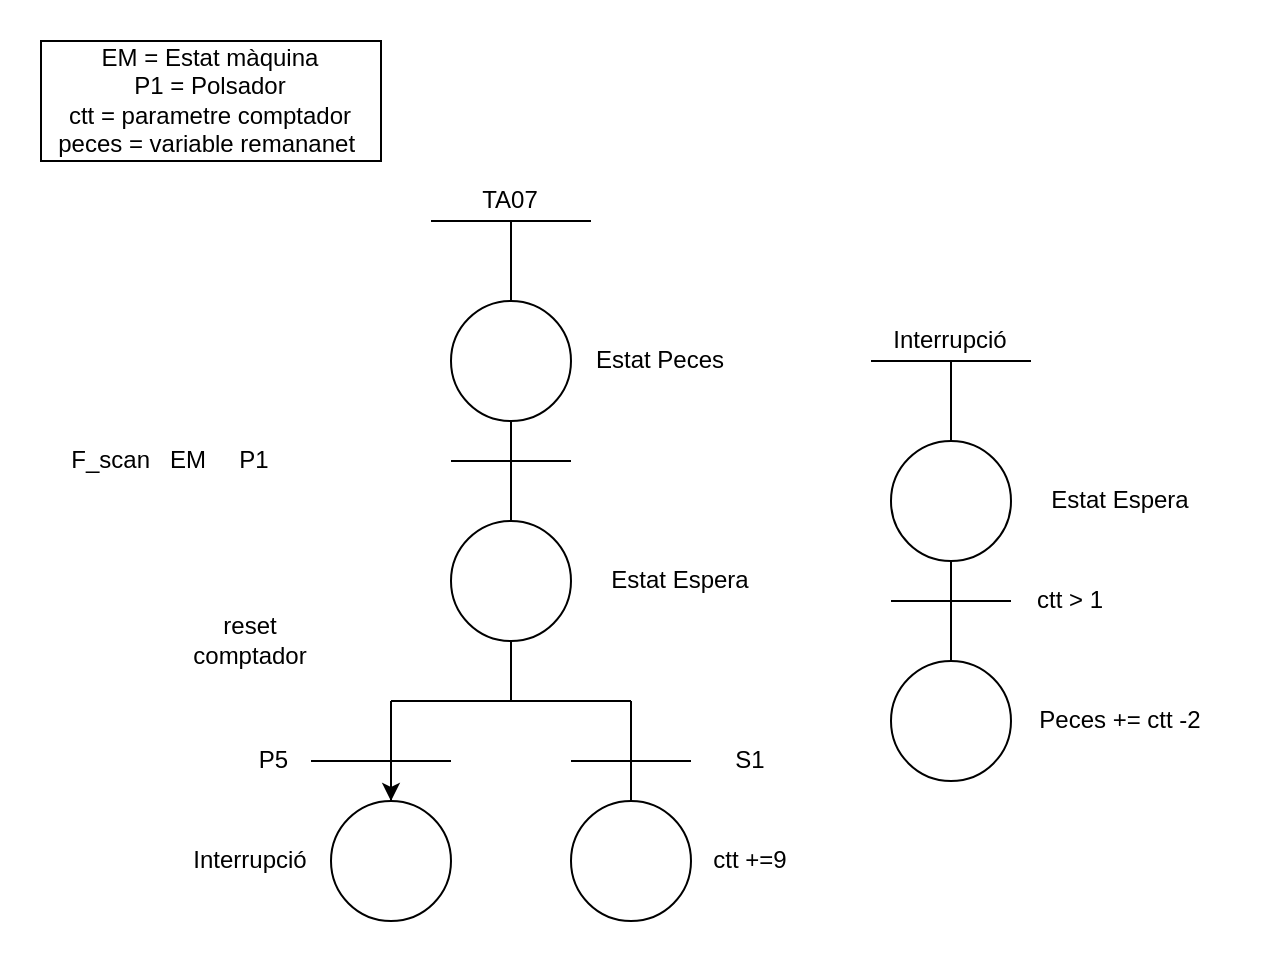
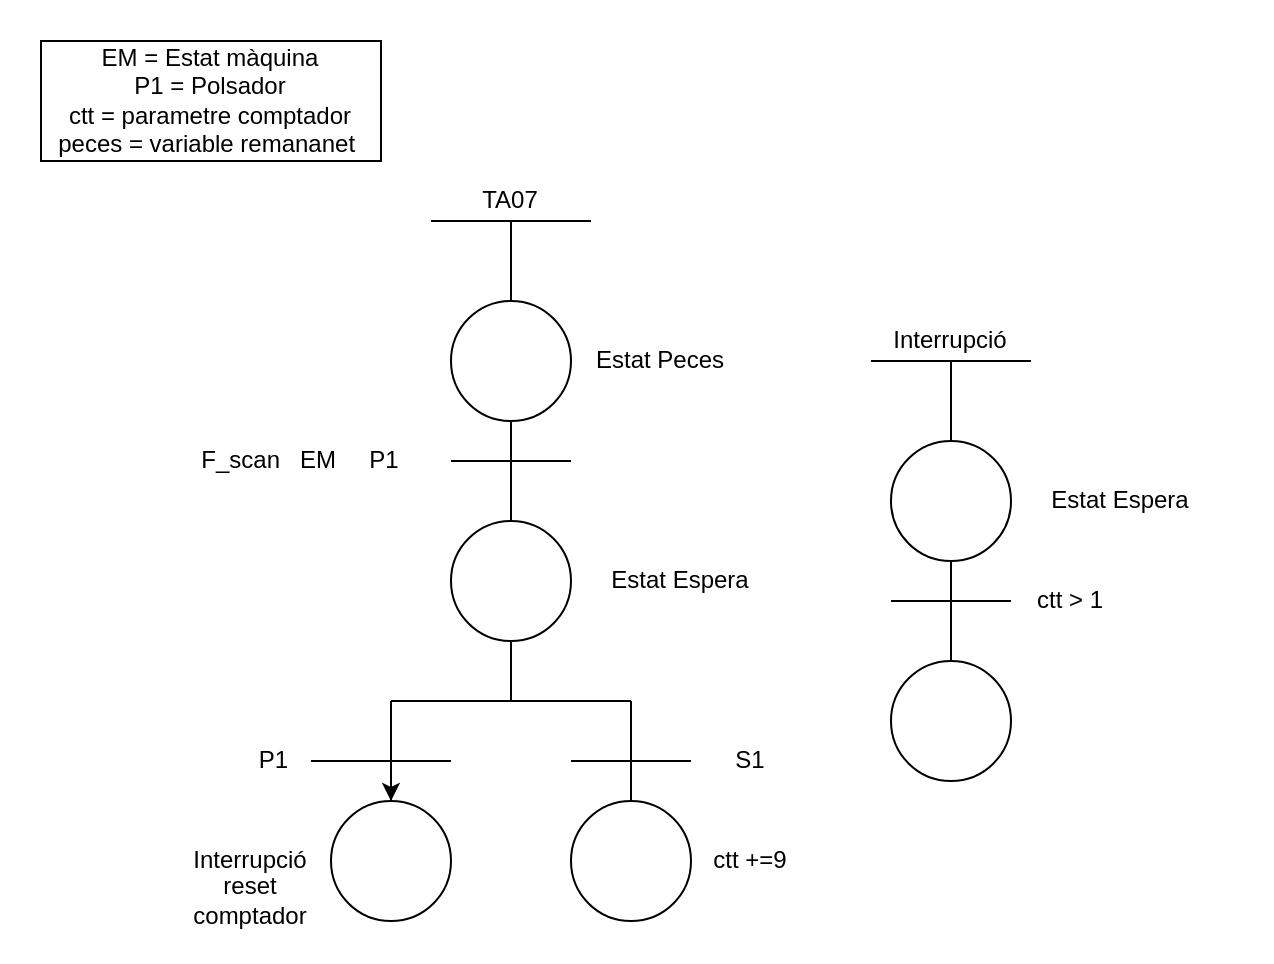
node "F_scan EM P1": moved (171, 461) -> (301, 461)
node "reset comptador": moved (251, 641) -> (251, 901)
node "Peces += ctt -2": removed
node "P5": label "P5" -> "P1"
